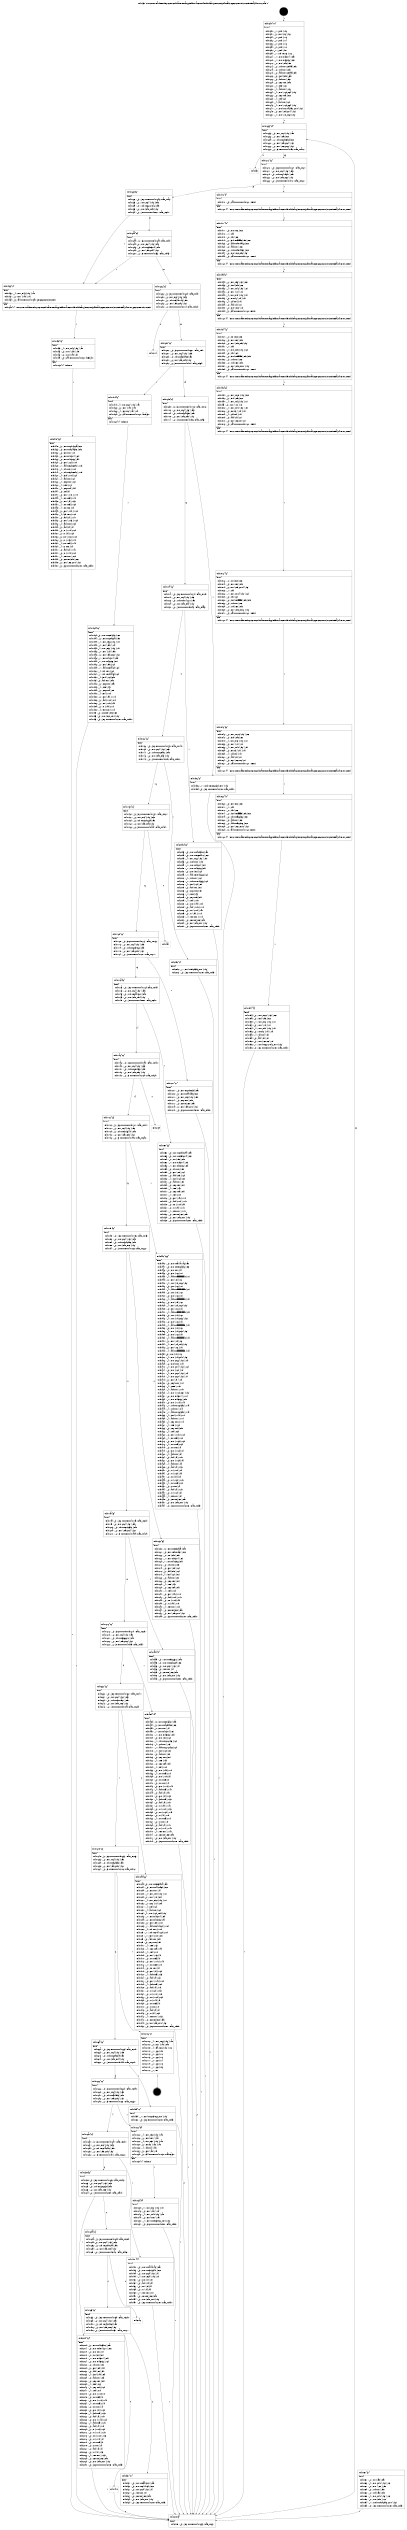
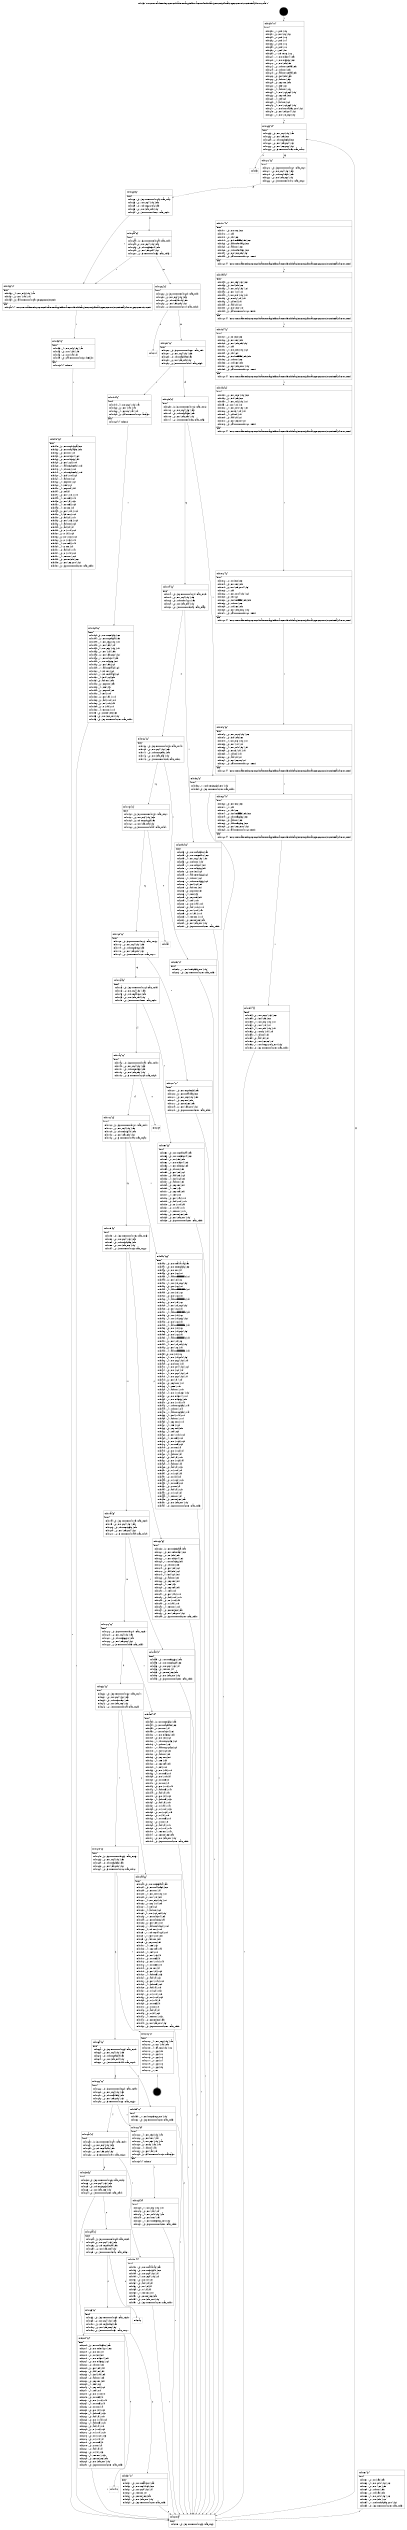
node "0x401d72 [5]": removed
edge "0x401912" -> "0x4021e0 [5]": now "0x401d57 [27]" -> "0x4021e0 [5]"
